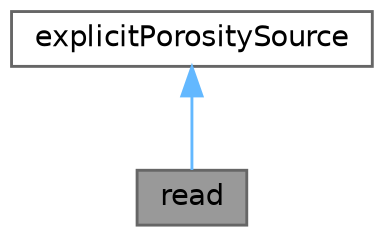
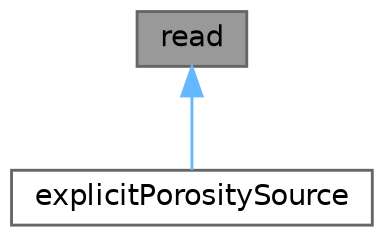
edge "read" -> "explicitPorositySource": reversed
